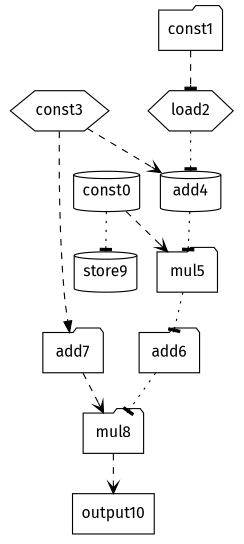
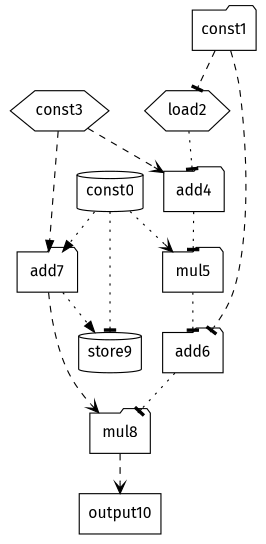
node "add4": shape cylinder -> folder
edge "const1" -> "add6": added
edge "const0" -> "add7": added
edge "const0" -> "mul5": style dashed -> dotted
edge "add7" -> "store9": added
